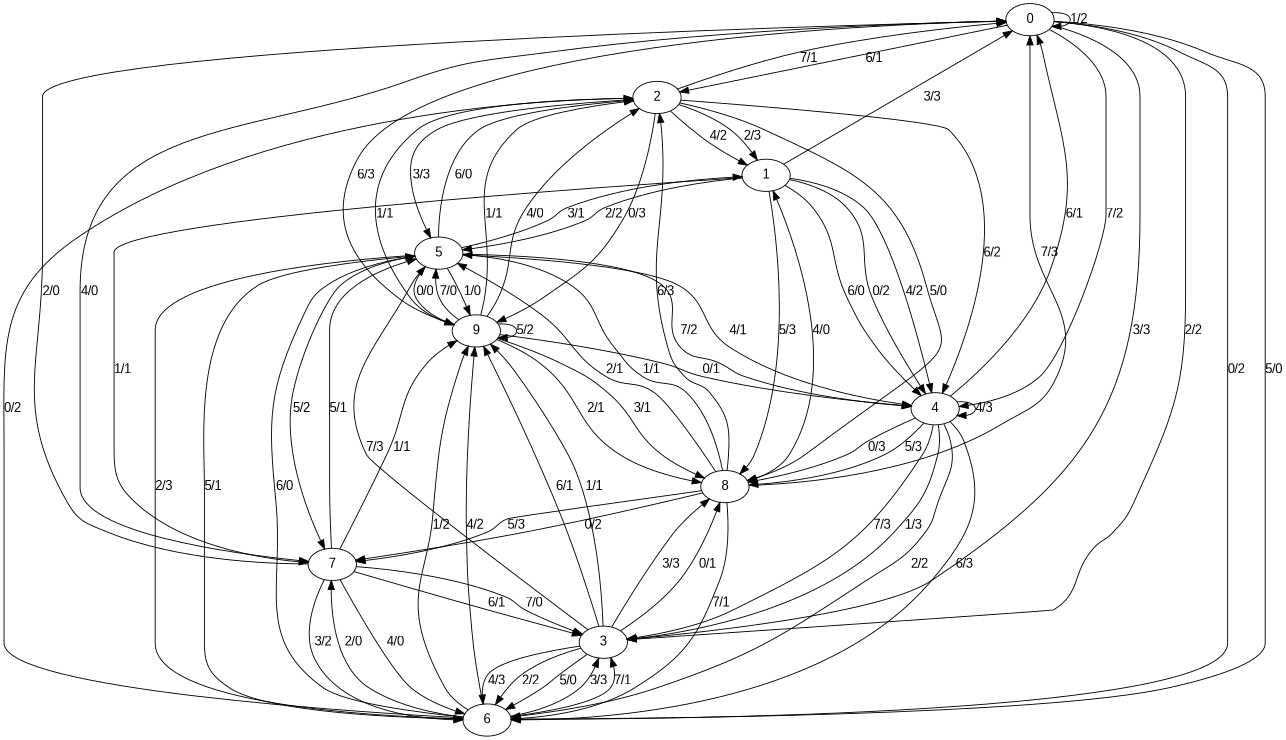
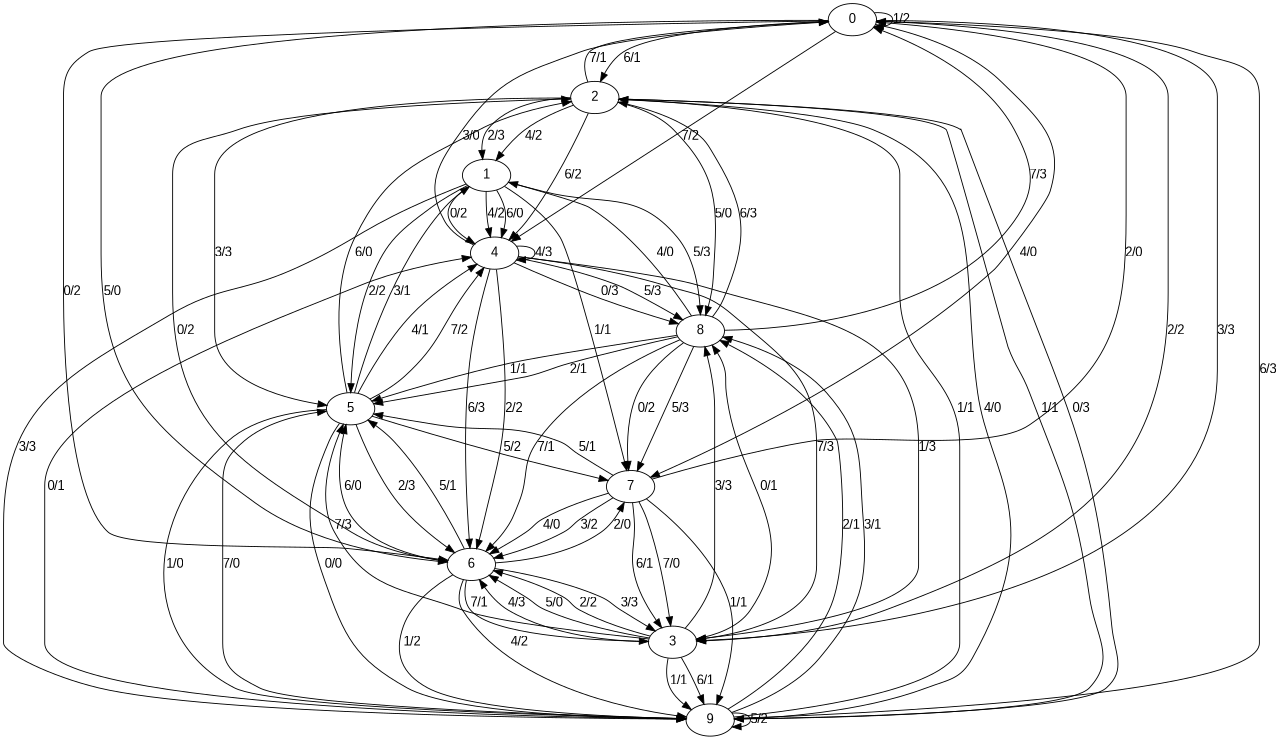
edge "1" -> "0": now "1" -> "9"
edge "4" -> "0": label "6/1" -> "3/0"
